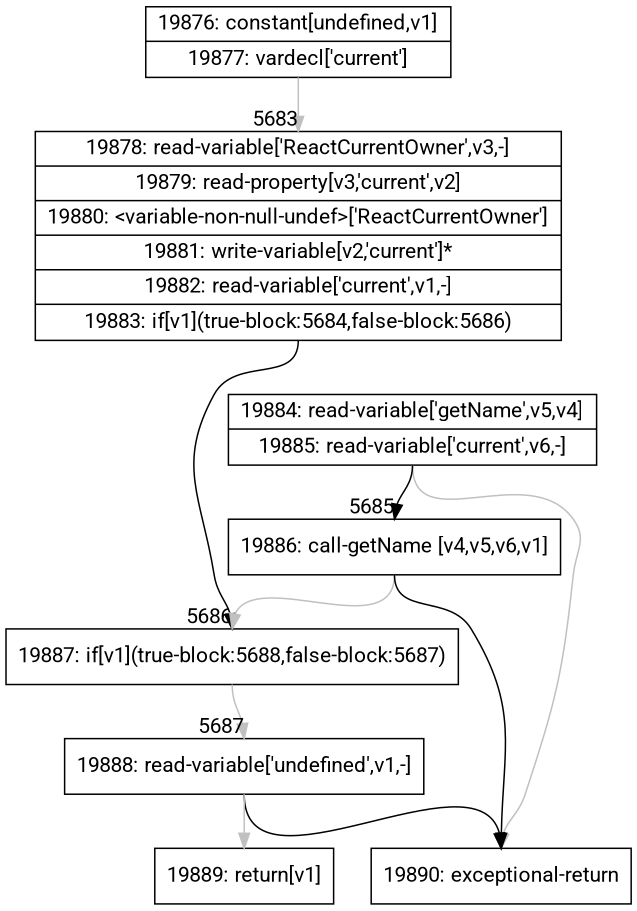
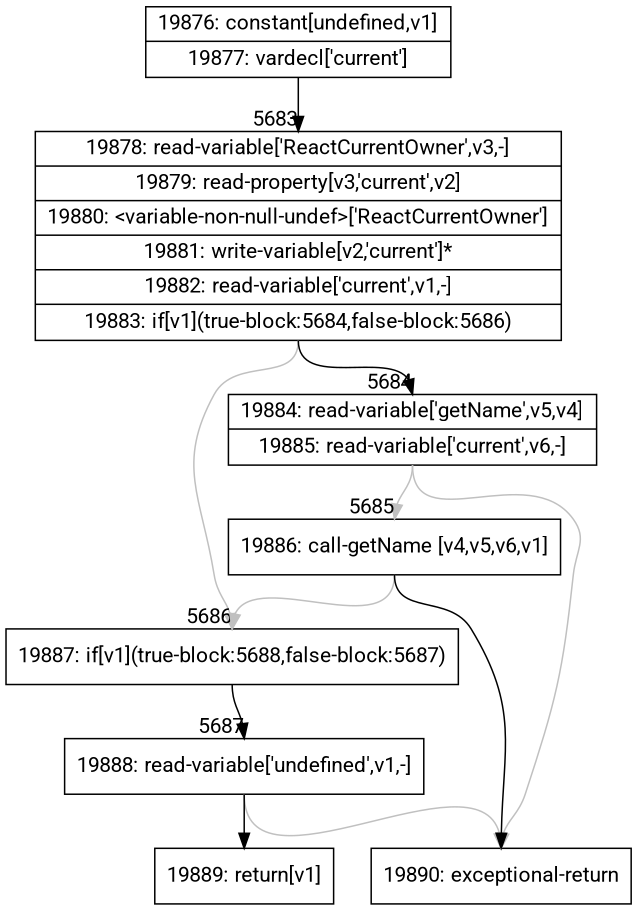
edge "19876: constant[undefined,v1]" -> "19878: read-variable['ReactCurrentOwner',v3,-]": color gray -> black
edge "19878: read-variable['ReactCurrentOwner',v3,-]" -> "19884: read-variable['getName',v5,v4]": added
edge "19878: read-variable['ReactCurrentOwner',v3,-]" -> "19887: if[v1](true-block:5688,false-block:5687)": color black -> gray
edge "19884: read-variable['getName',v5,v4]" -> "19886: call-getName [v4,v5,v6,v1]": color black -> gray
edge "19887: if[v1](true-block:5688,false-block:5687)" -> "19888: read-variable['undefined',v1,-]": color gray -> black
edge "19888: read-variable['undefined',v1,-]" -> "19889: return[v1]": color gray -> black
edge "19888: read-variable['undefined',v1,-]" -> "19890: exceptional-return": color black -> gray
